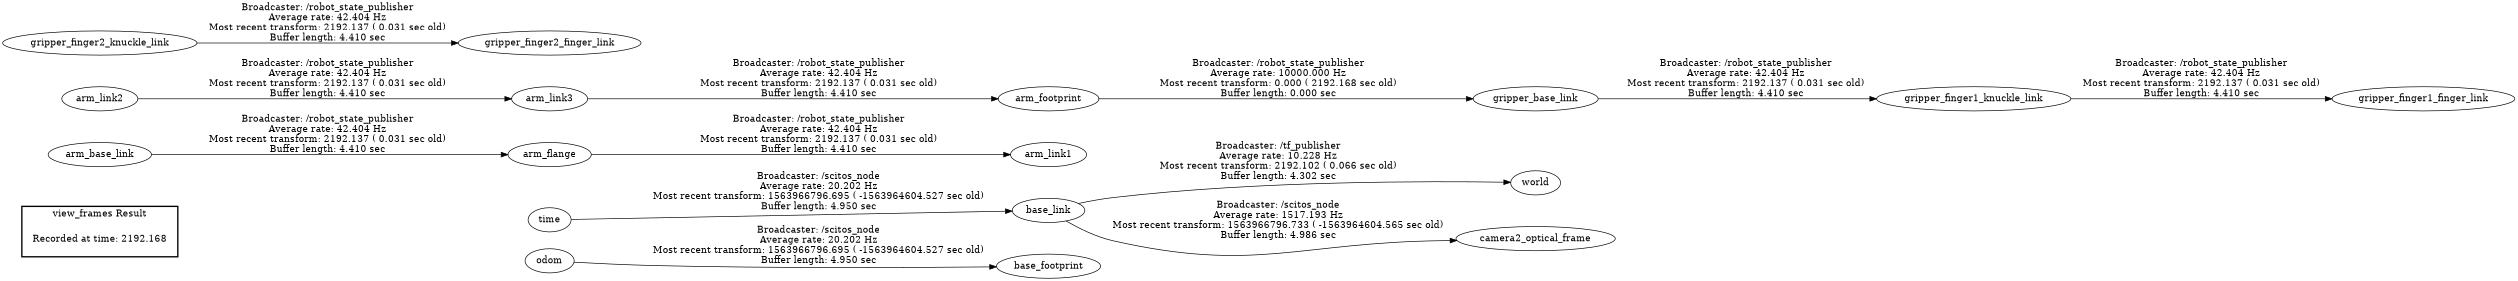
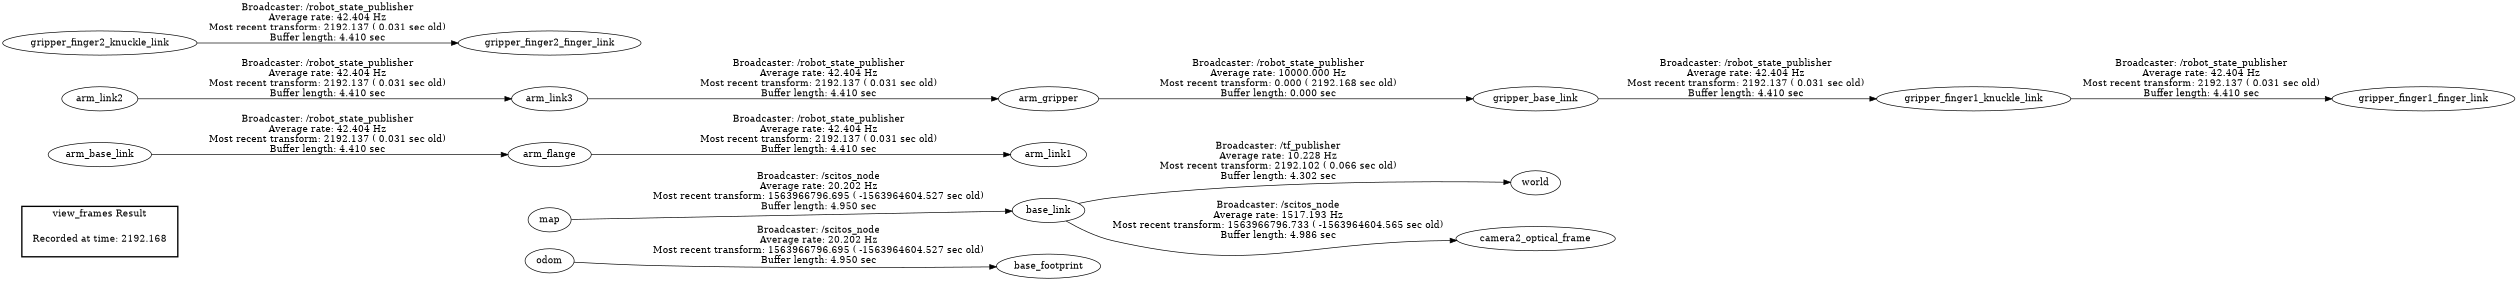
node "arm_footprint": label "arm_footprint" -> "arm_gripper"
node "time": label "time" -> "map"
